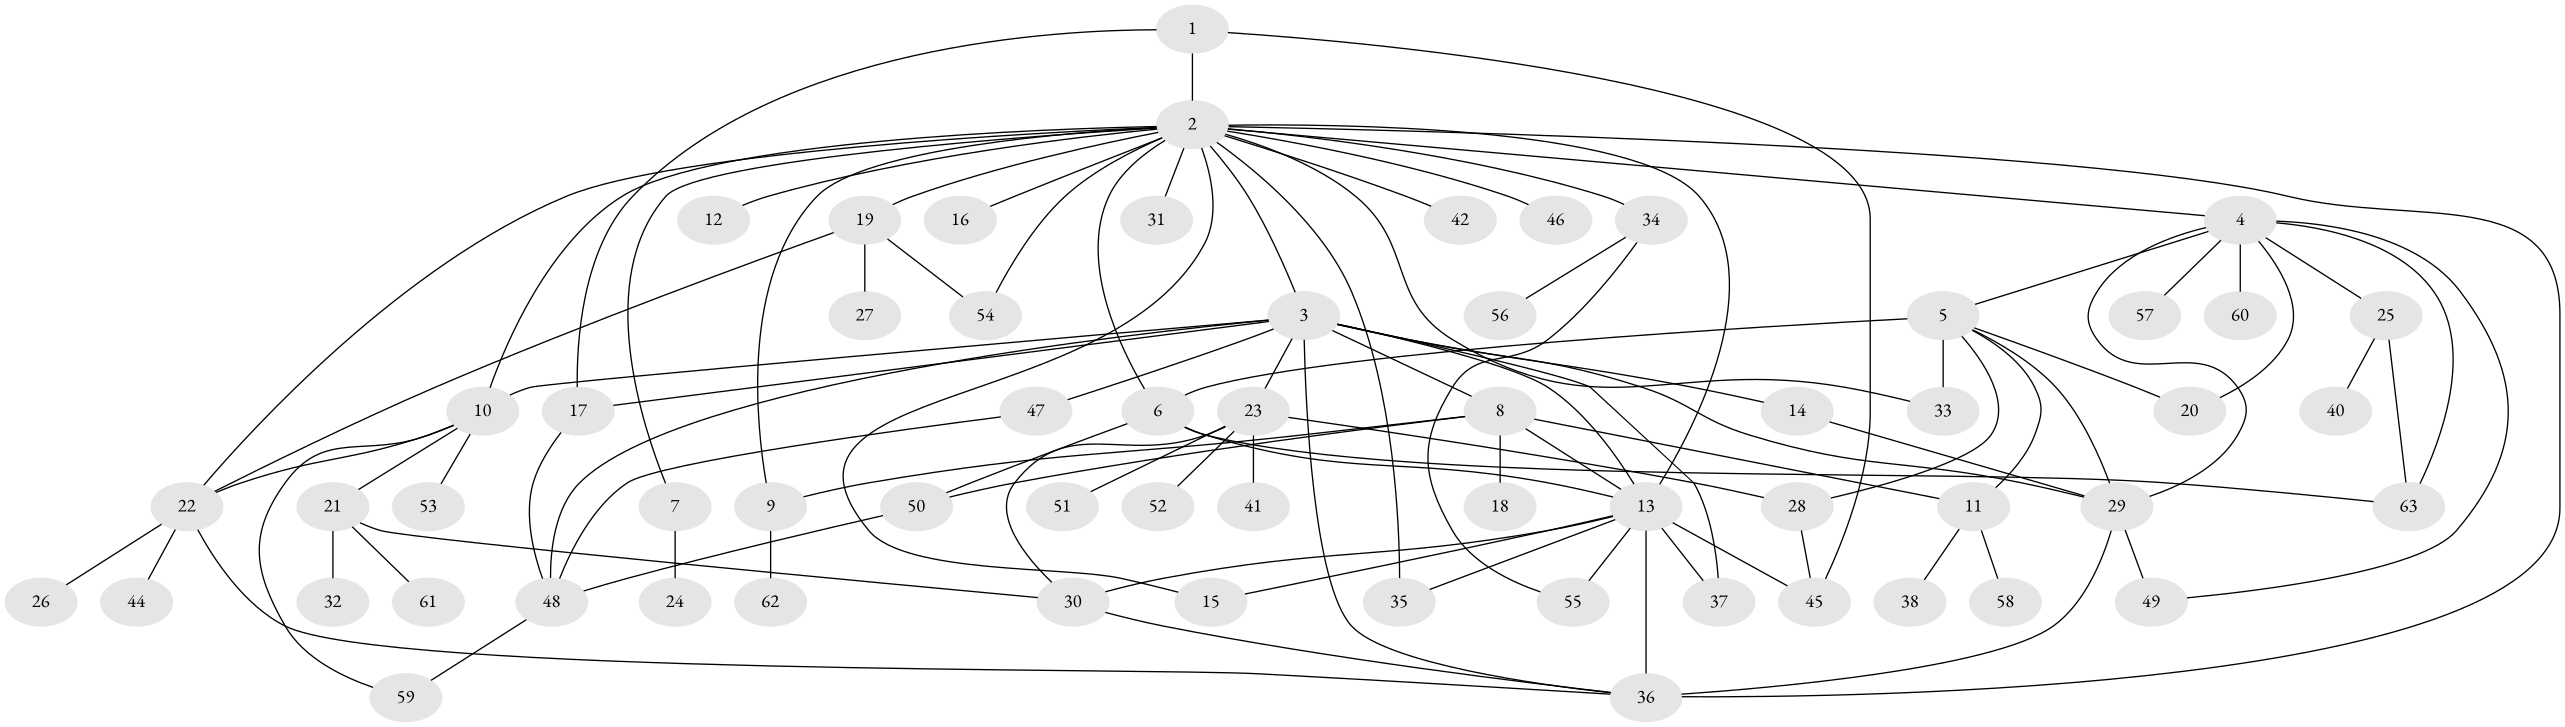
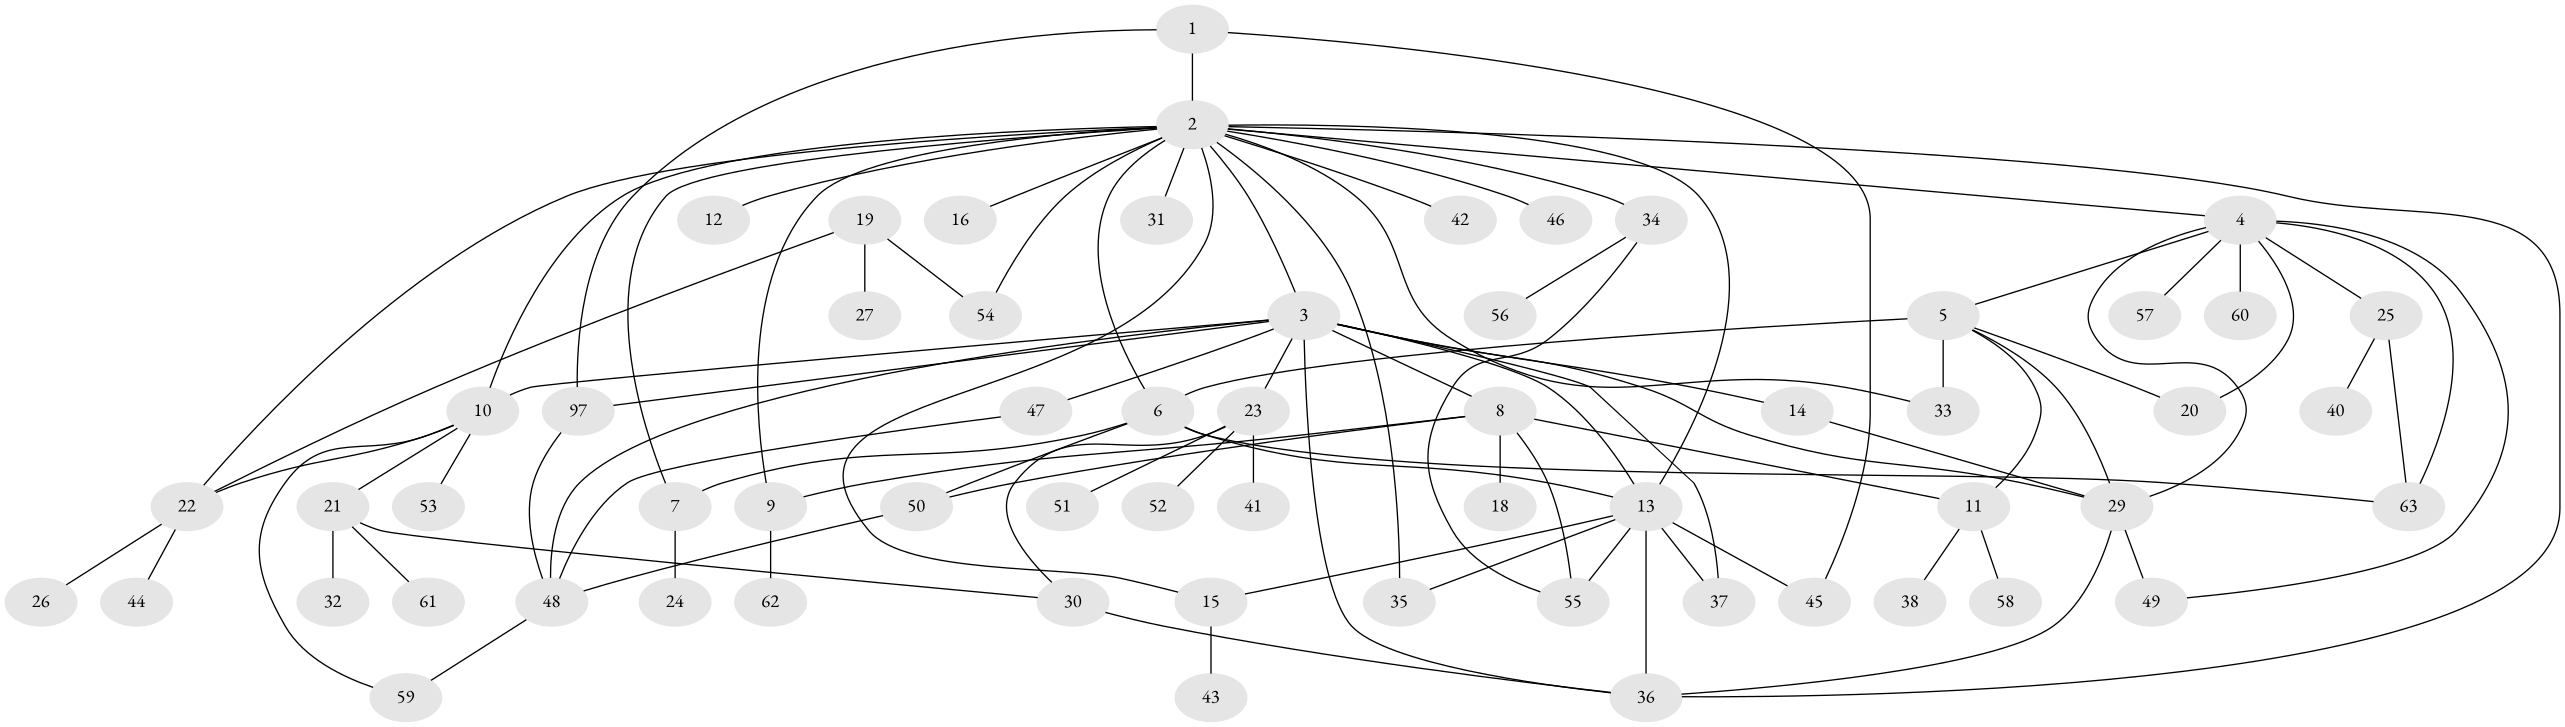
edge "2" -- "19": removed
node "17": label "17" -> "97"
edge "8" -- "13": now "8" -- "55"
edge "6" -- "7": added
node "28": removed
edge "13" -- "30": removed
edge "22" -- "36": removed
node "43": added
